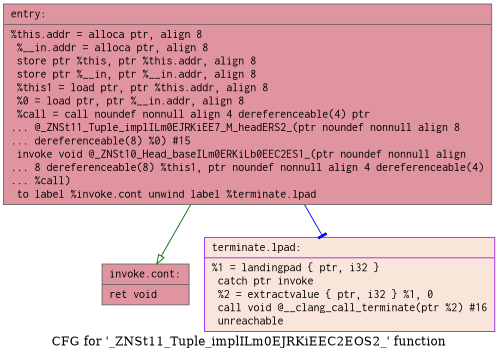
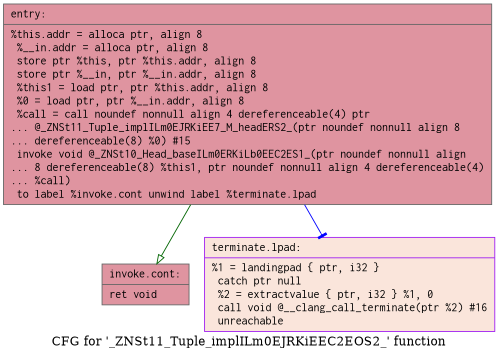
node "terminate.lpad:": text "catch ptr invoke" -> "catch ptr null"
